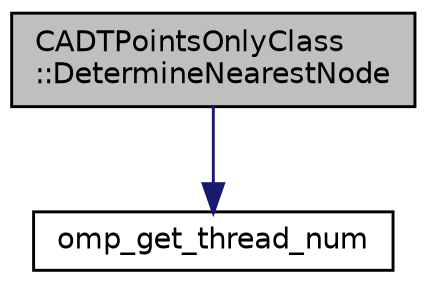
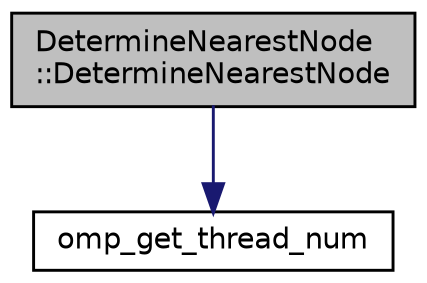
node "CADTPointsOnlyClass ::DetermineNearestNode": label "CADTPointsOnlyClass ::DetermineNearestNode" -> "DetermineNearestNode ::DetermineNearestNode"
